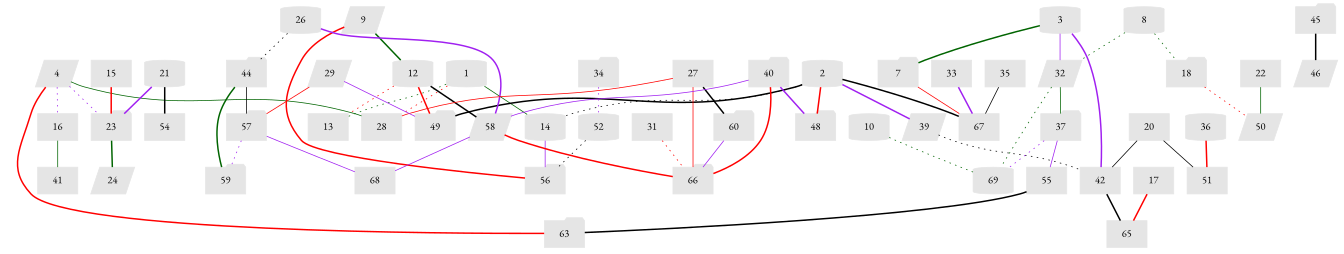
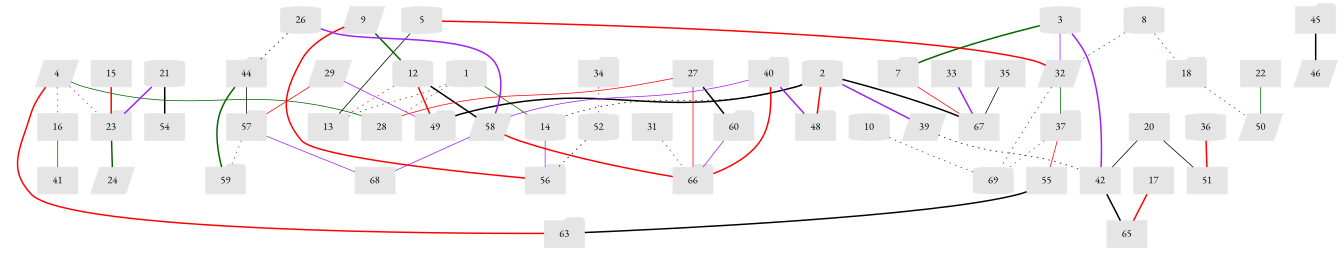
node "5": added
edge "37" -- "55": color purple -> red
